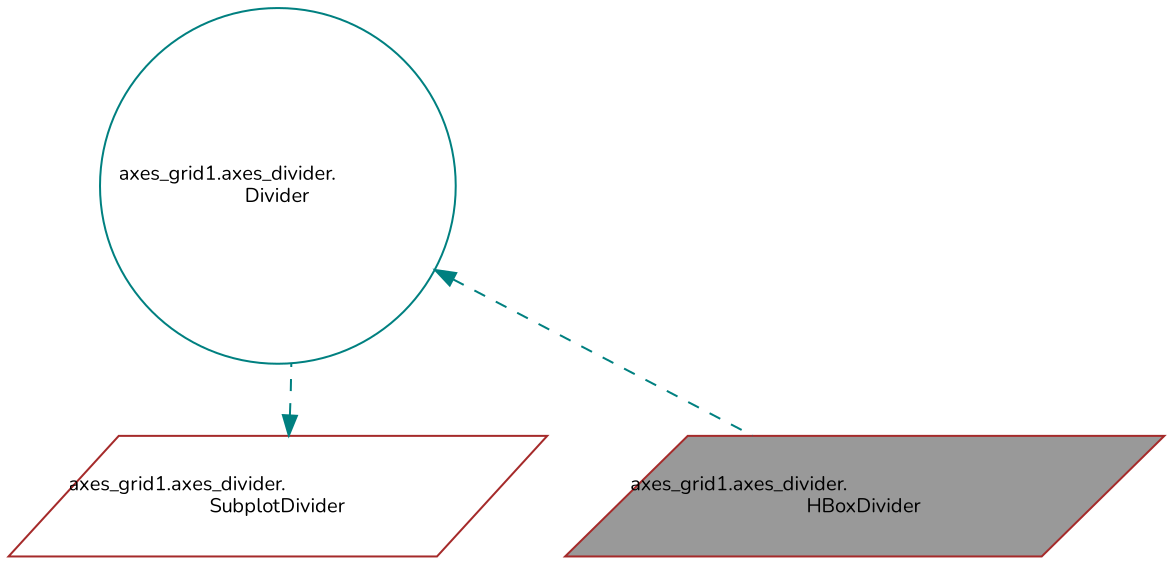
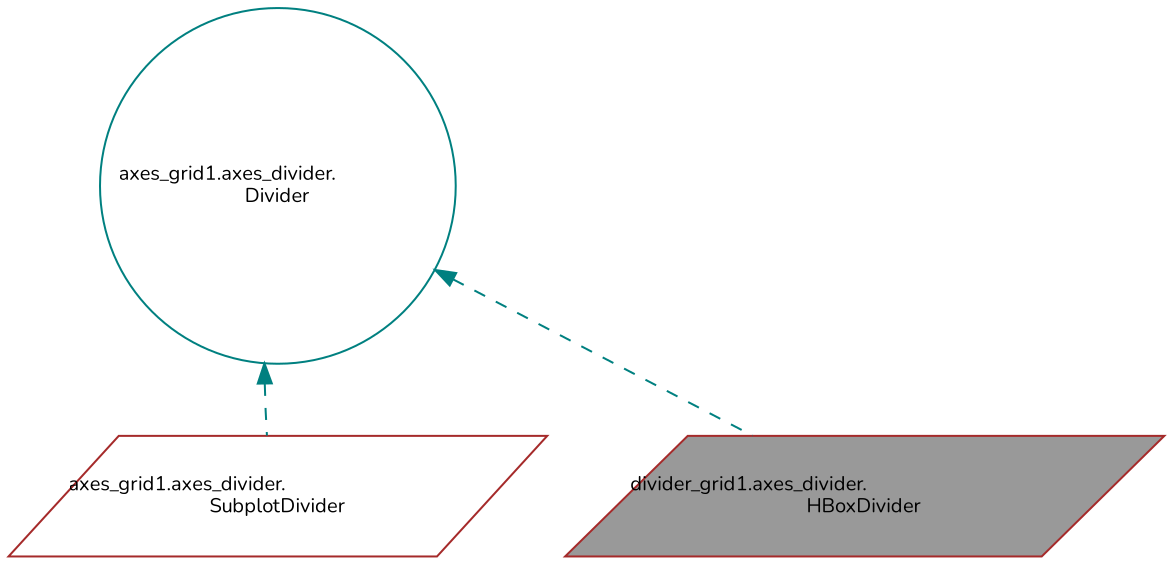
edge "axes_grid1.axes_divider. Divider" -> "axes_grid1.axes_divider. SubplotDivider": reversed
node "axes_grid1.axes_divider. HBoxDivider": label "axes_grid1.axes_divider. HBoxDivider" -> "divider_grid1.axes_divider. HBoxDivider"
